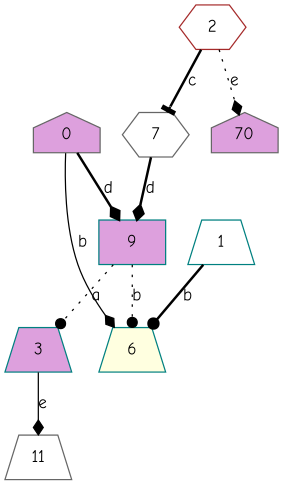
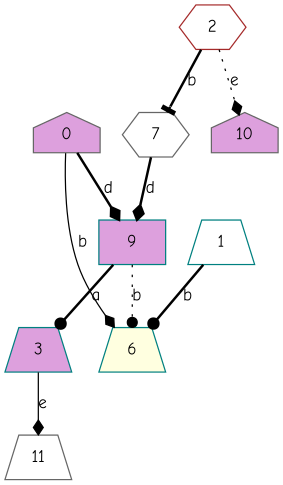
edge "2" -> "7": label "c" -> "b"
node "70": label "70" -> "10"
edge "9" -> "3": style dotted -> bold
